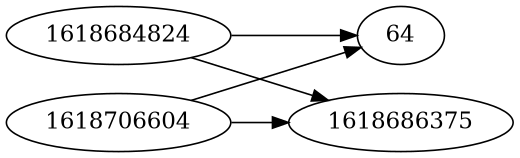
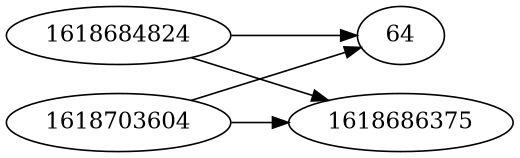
node "1618706604": label "1618706604" -> "1618703604"
